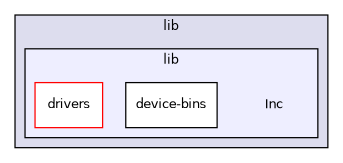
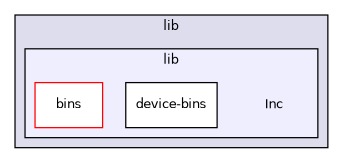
node "drivers": label "drivers" -> "bins"
